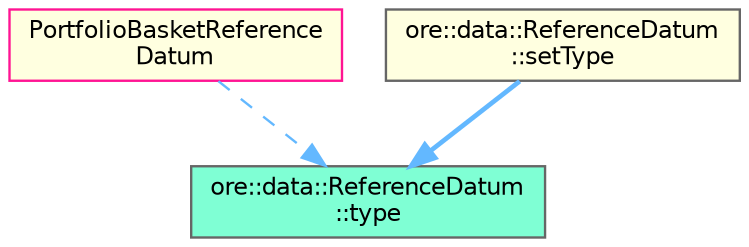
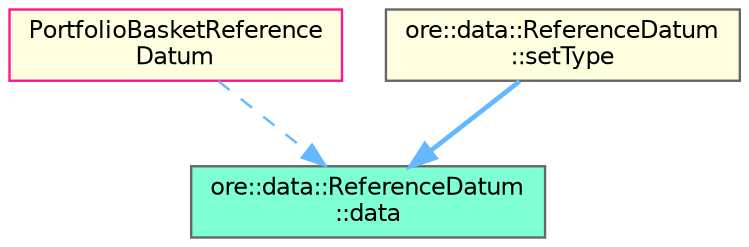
node "ore::data::ReferenceDatum ::type": label "ore::data::ReferenceDatum ::type" -> "ore::data::ReferenceDatum ::data"
